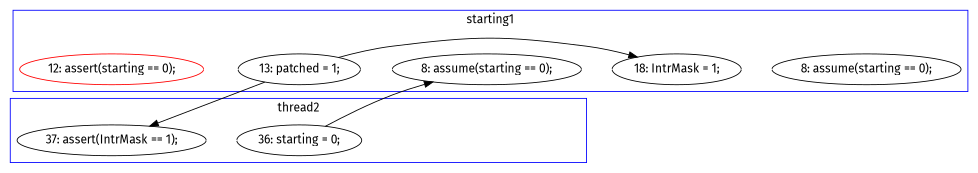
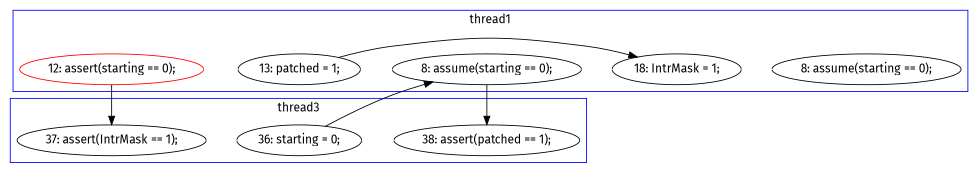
cluster "starting1": label "starting1" -> "thread1"
edge "13: patched = 1;" -> "37: assert(IntrMask == 1);": now "12: assert(starting == 0);" -> "37: assert(IntrMask == 1);"
cluster "thread2": label "thread2" -> "thread3"
node "38: assert(patched == 1);": added
